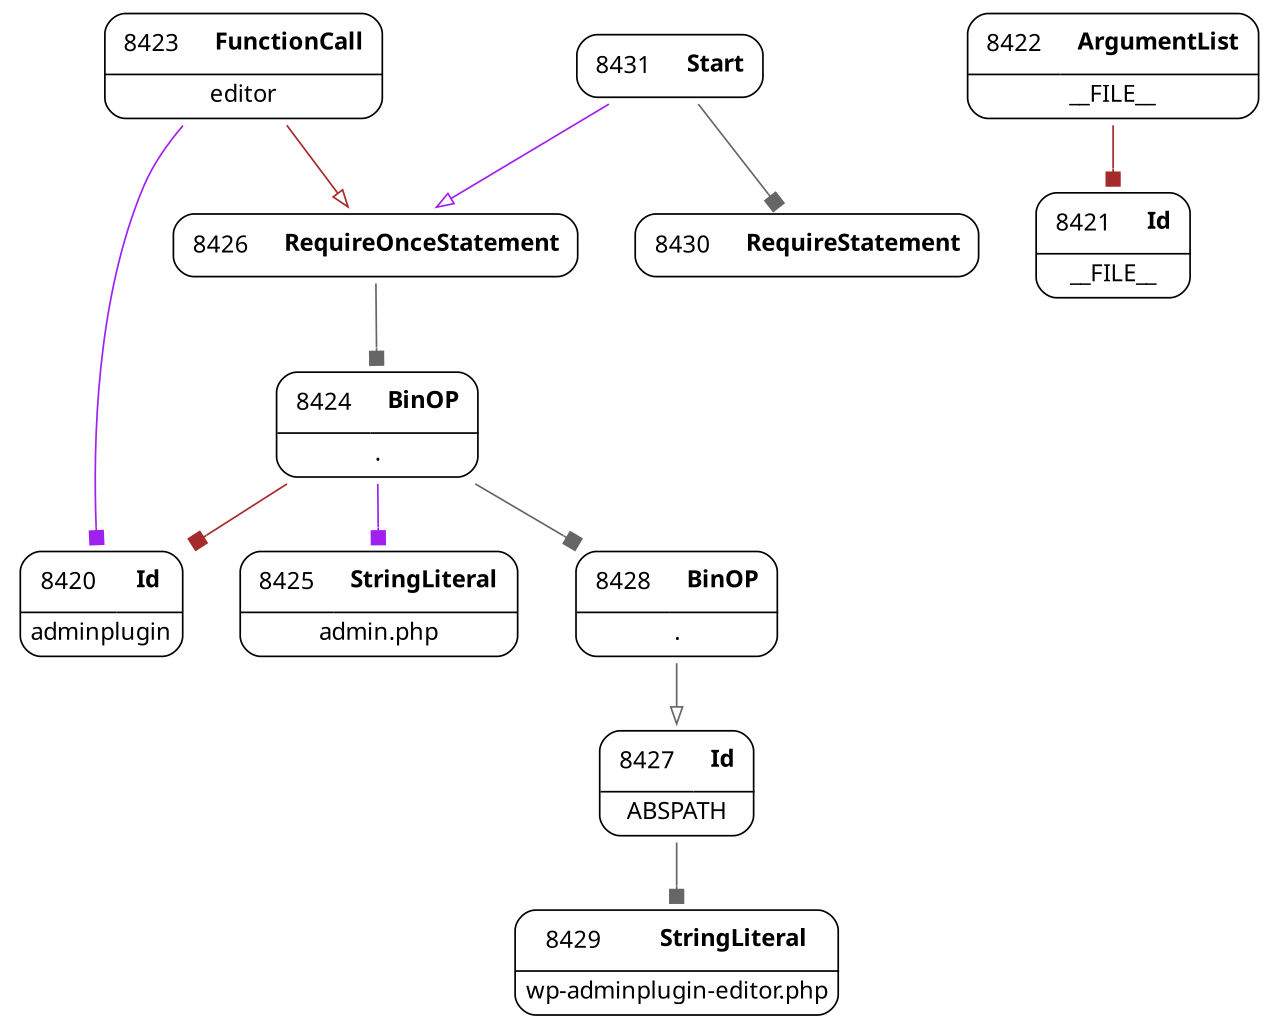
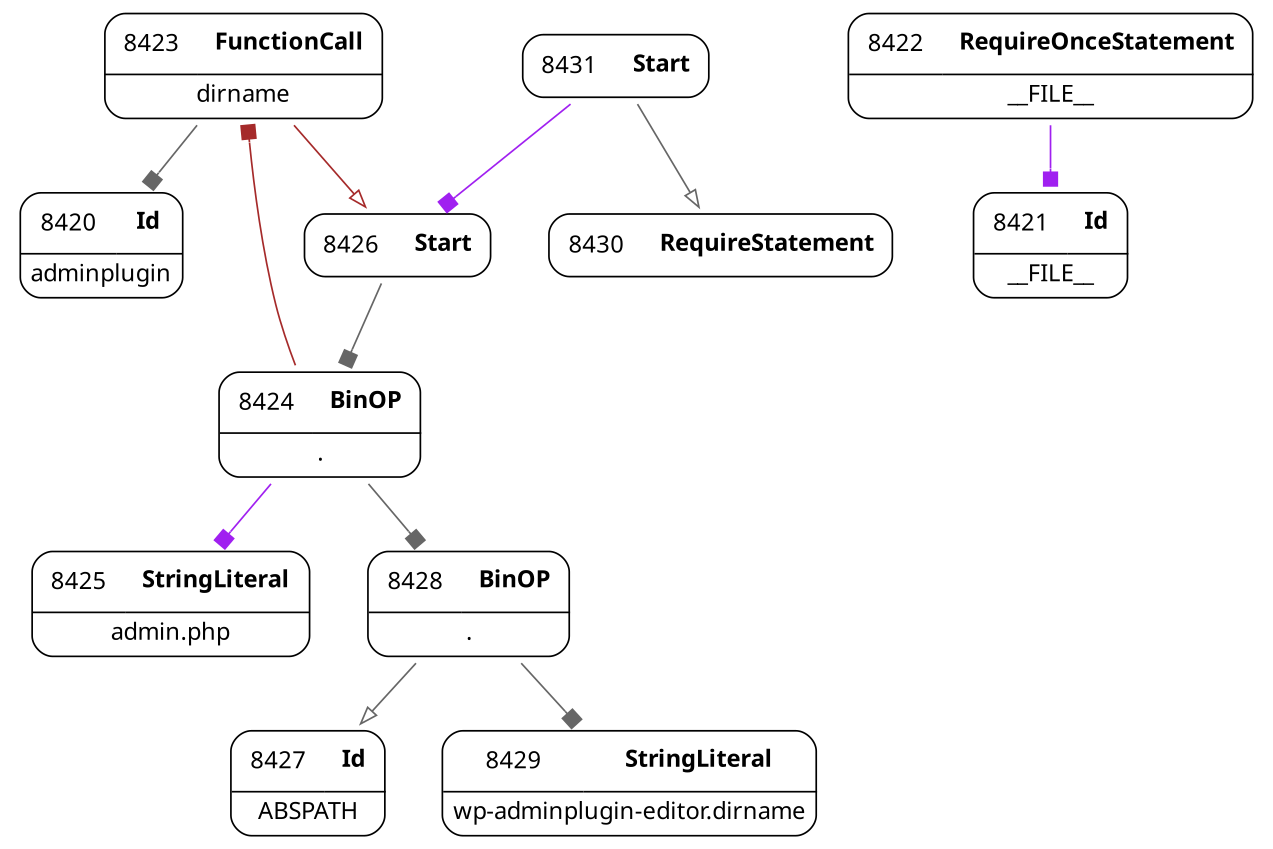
node "8422": text "ArgumentList" -> "RequireOnceStatement"
node "8423": text "editor" -> "dirname"
edge "8422" -> "8421": color brown -> purple
edge "8431" -> "8430": arrowhead box -> onormal
edge "8431" -> "8426": arrowhead onormal -> box
node "8426": text "RequireOnceStatement" -> "Start"
edge "8423" -> "8420": color purple -> gray40
edge "8424" -> "8420": now "8424" -> "8423"
edge "8427" -> "8429": now "8428" -> "8429"
node "8429": text "wp-adminplugin-editor.php" -> "wp-adminplugin-editor.dirname"
